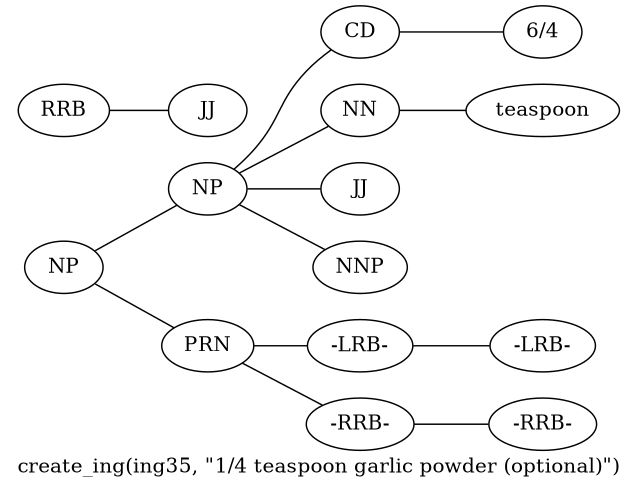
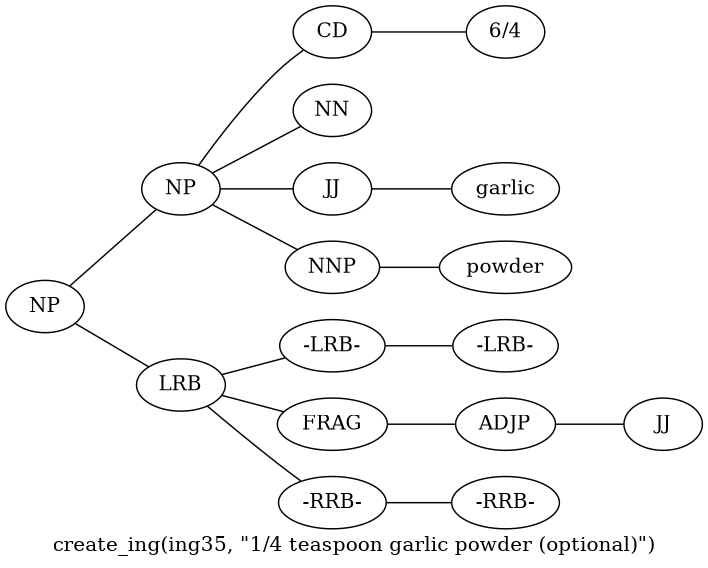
node "RRB": label "RRB" -> "ADJP"
node "teaspoon": removed
node "garlic": added
node "powder": added
node "PRN": label "PRN" -> "LRB"
node "FRAG": added
